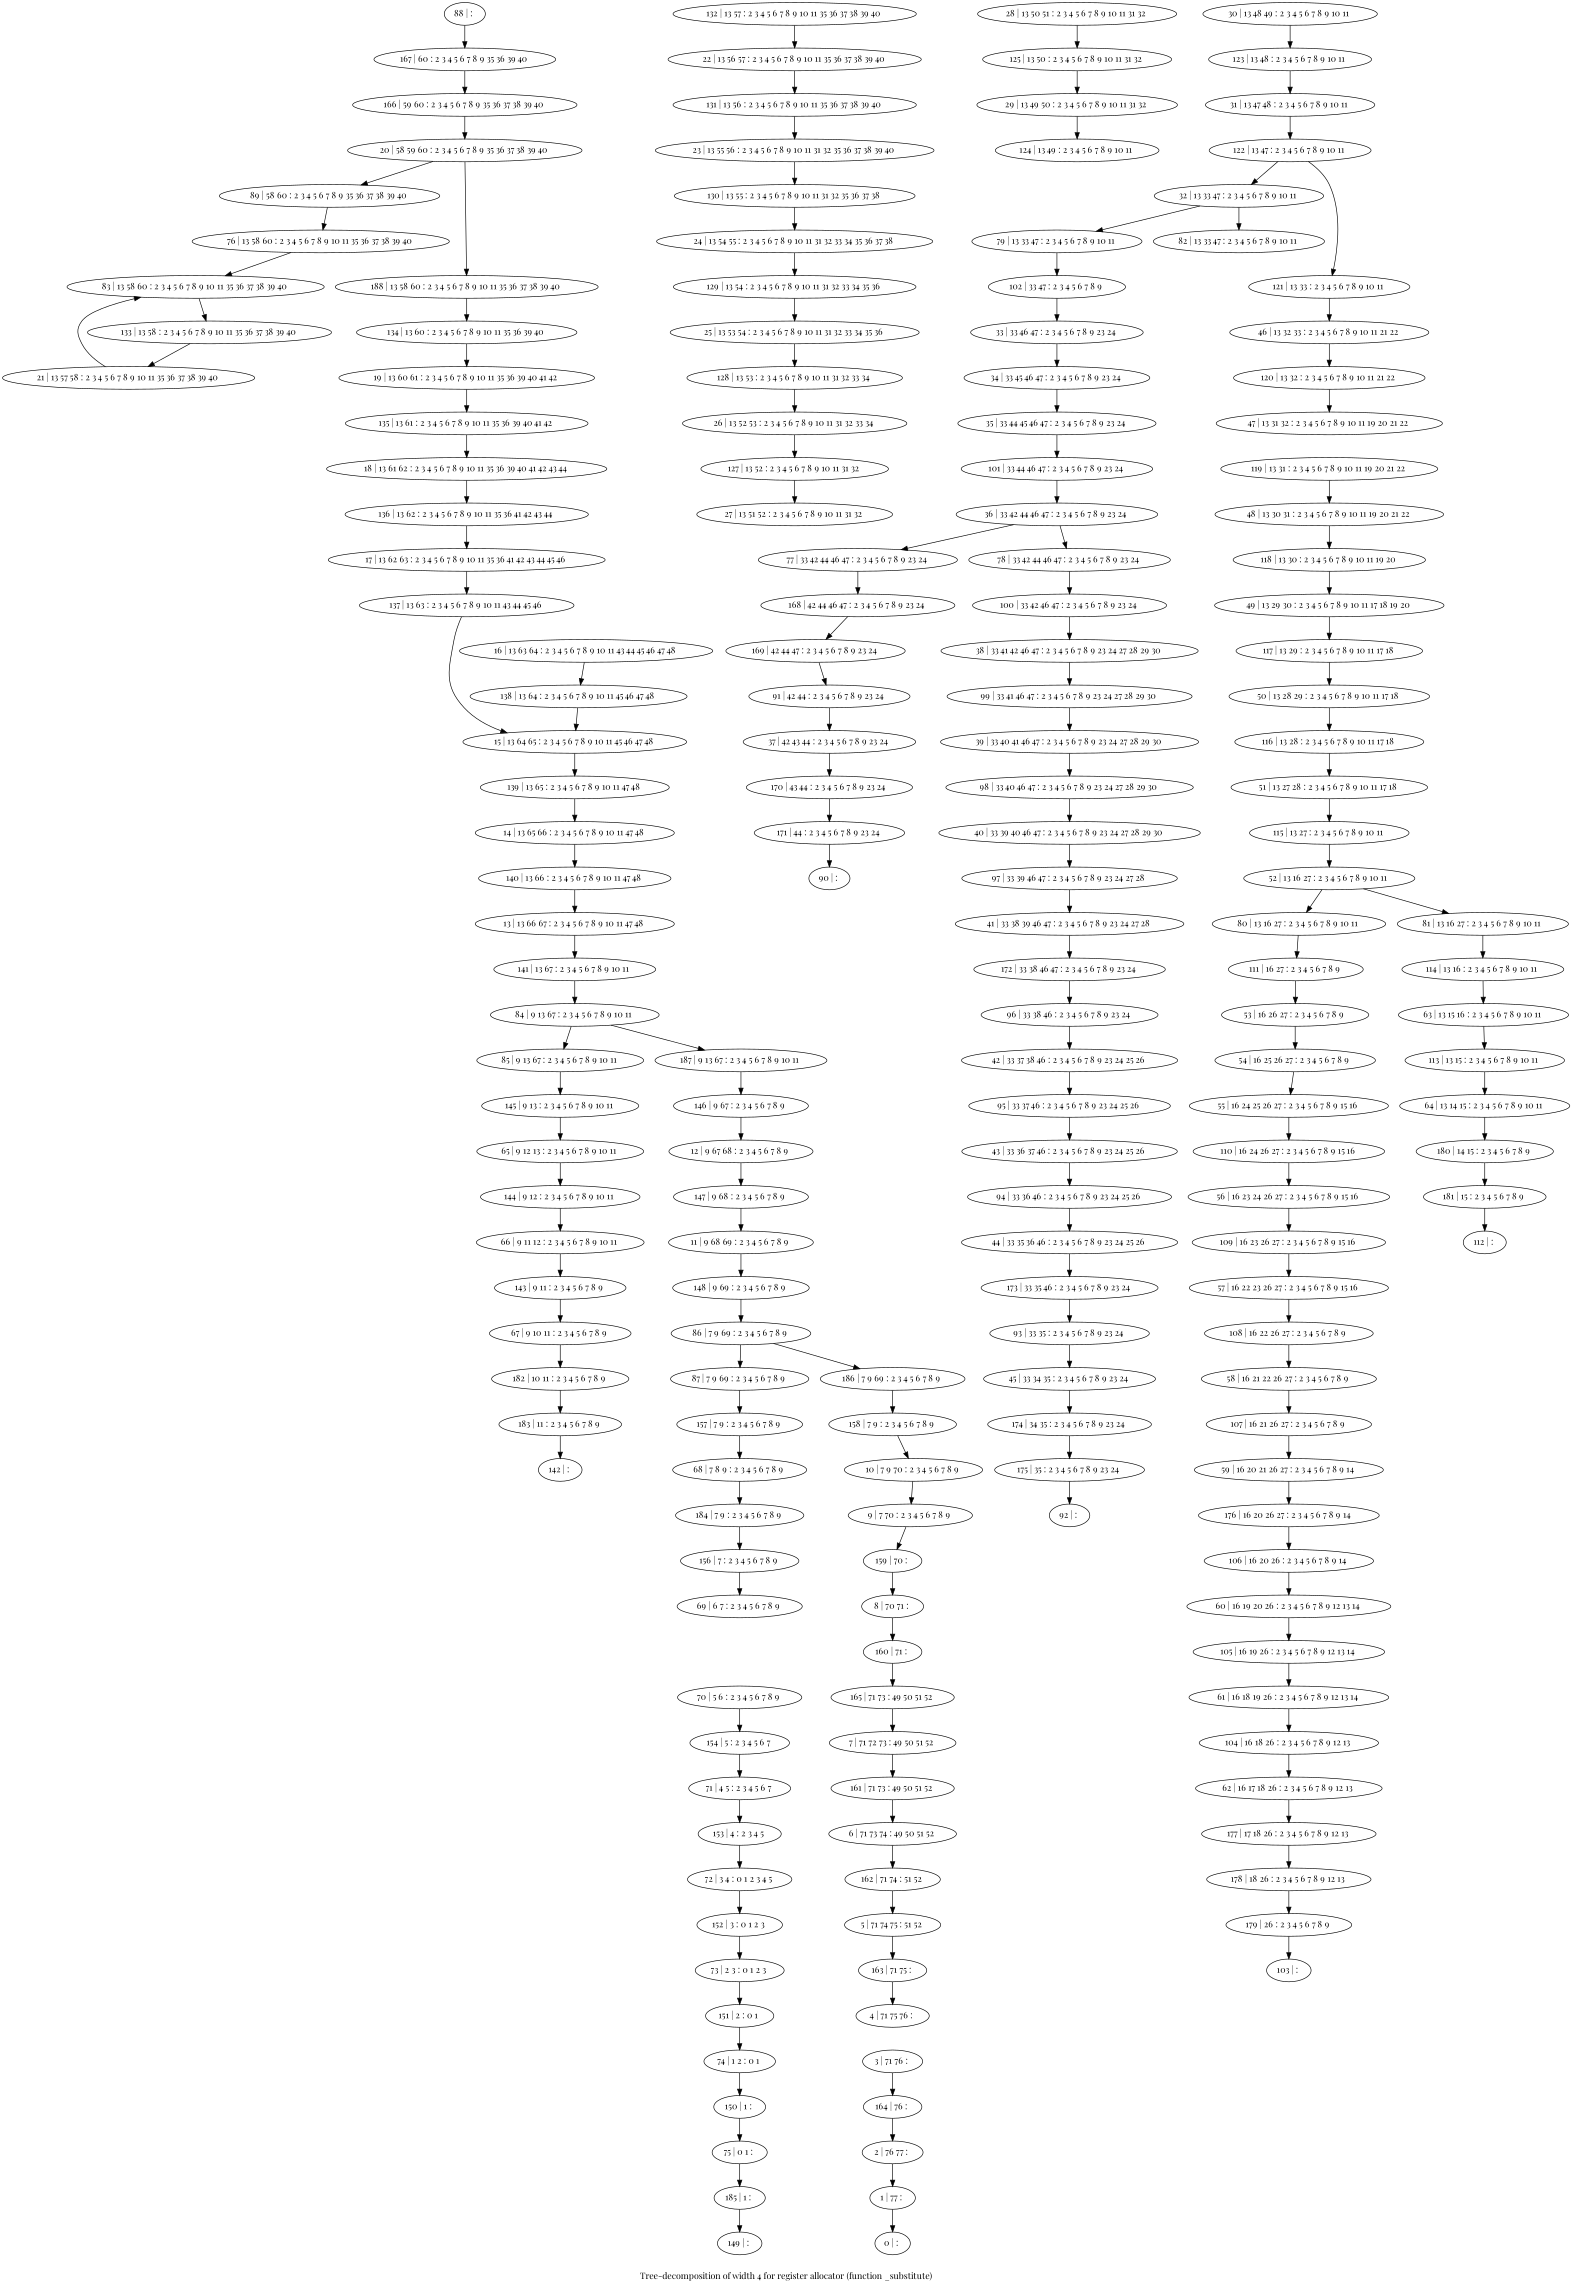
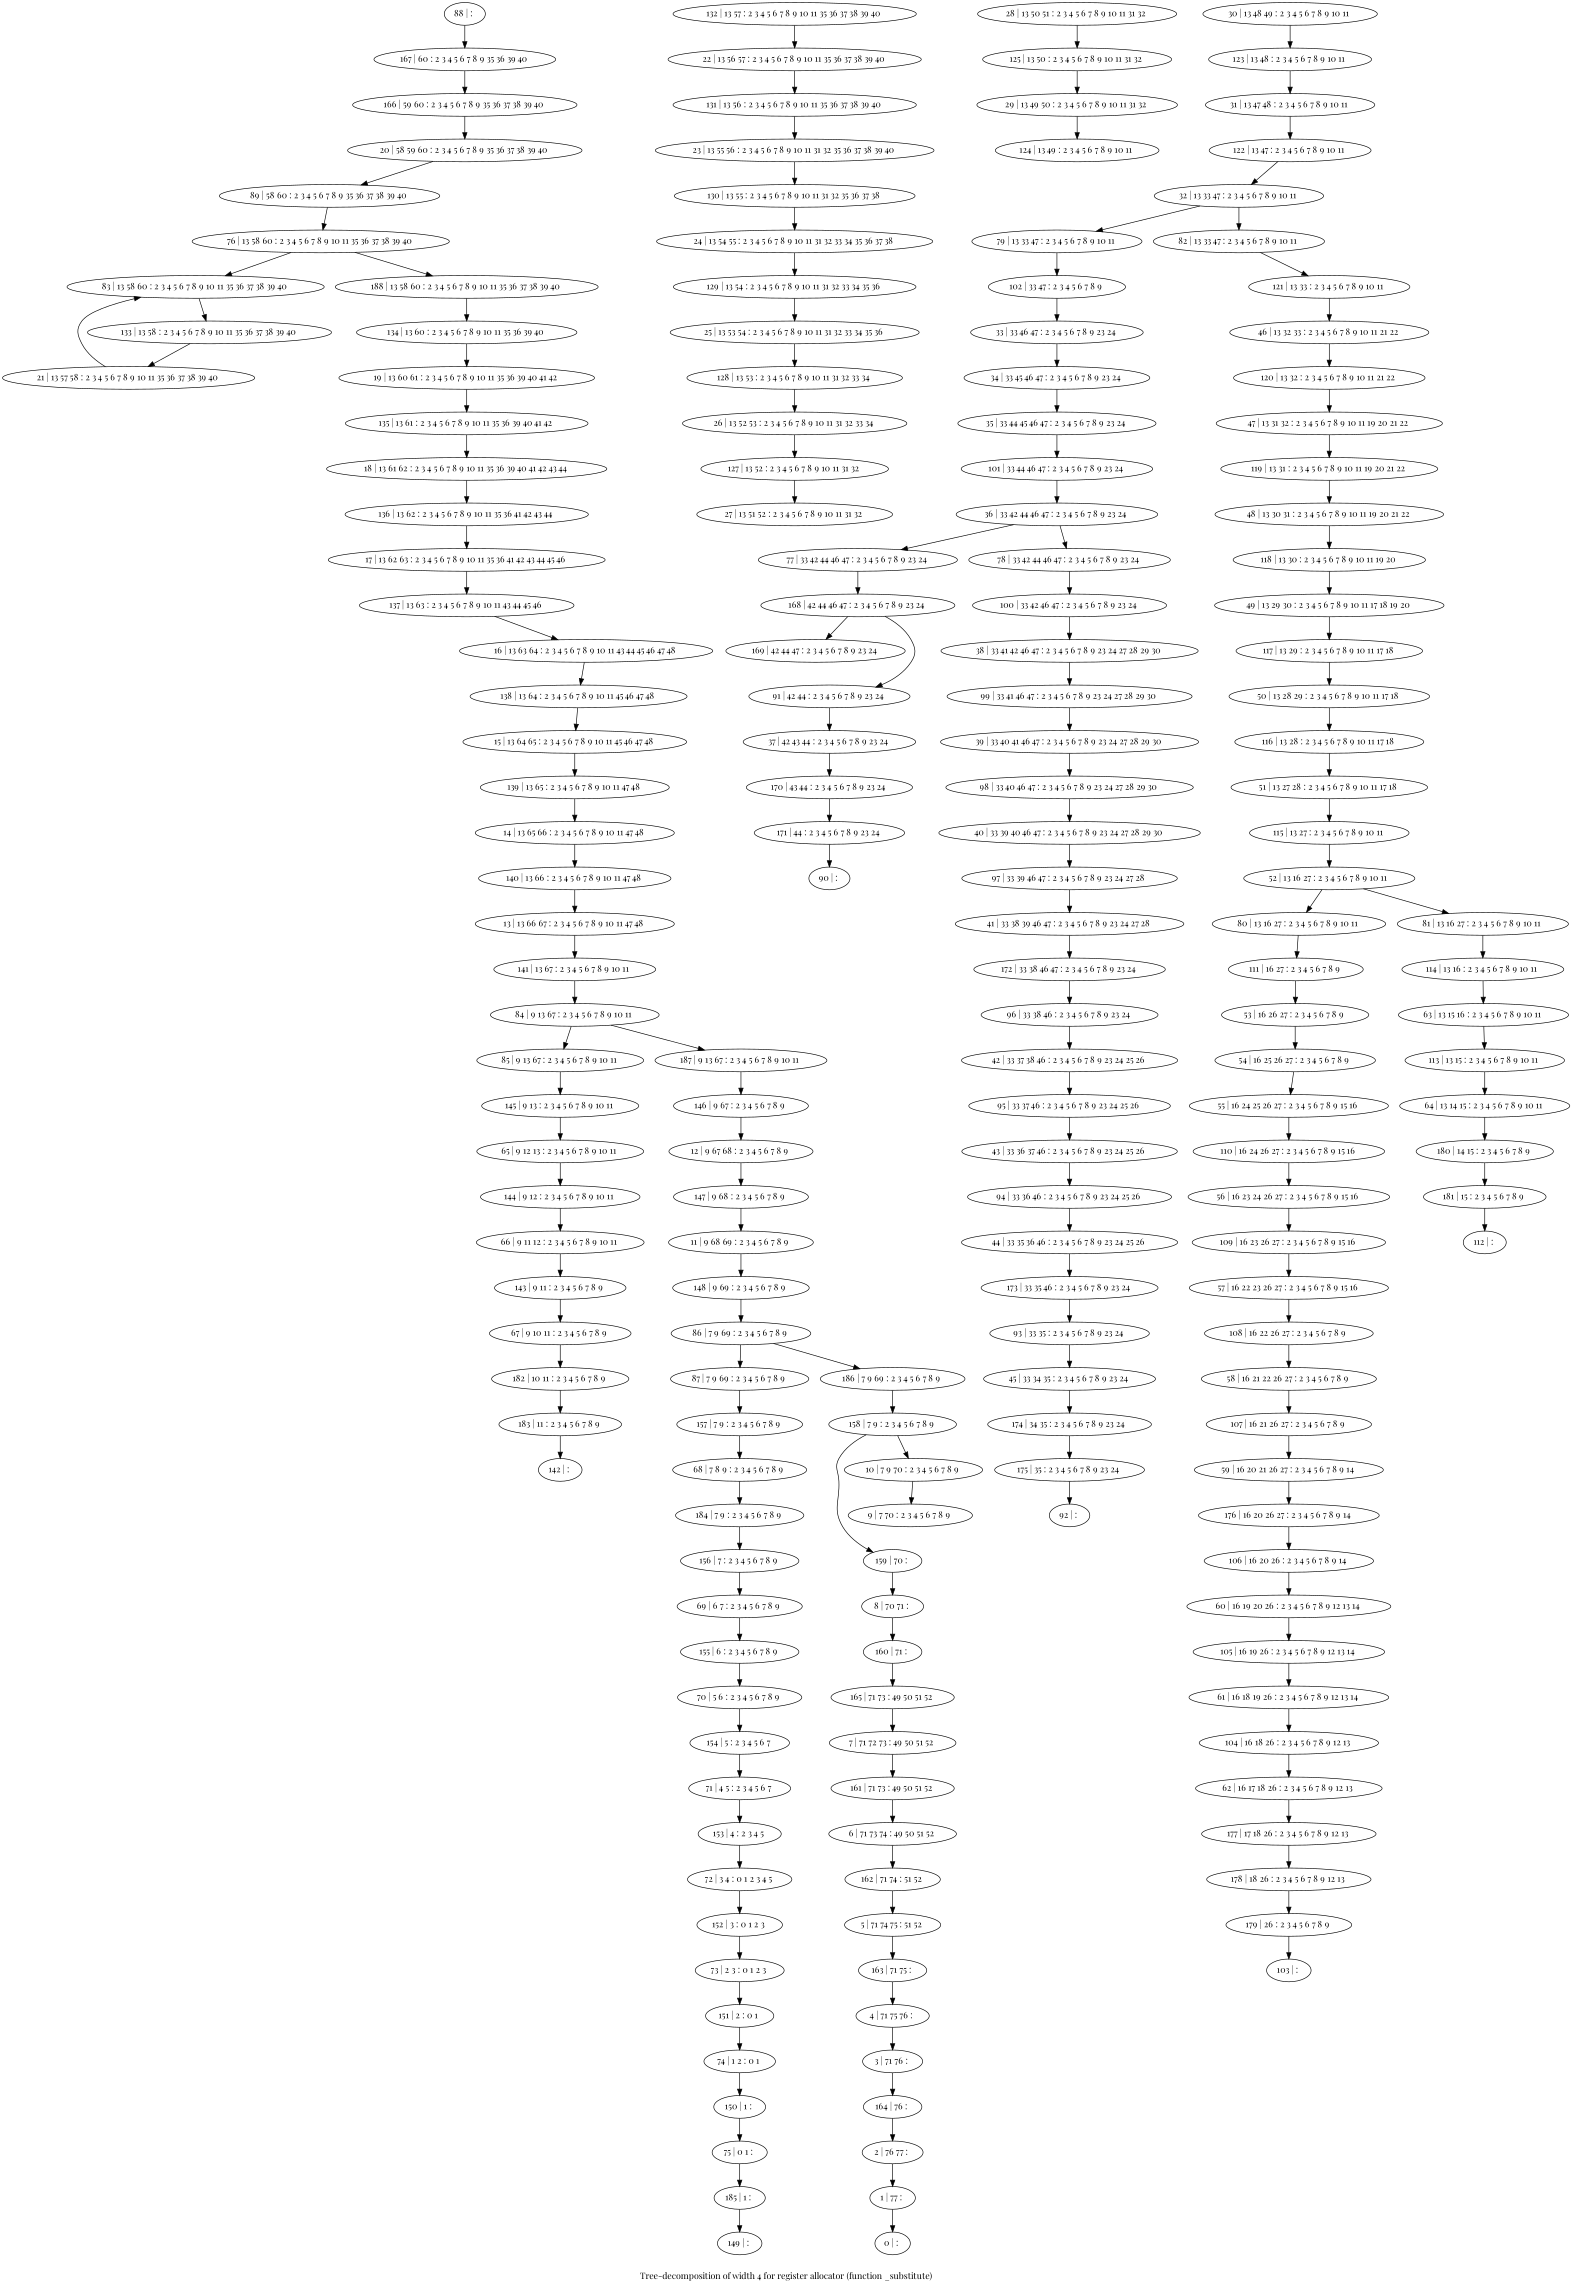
edge "122 | 13 47 : 2 3 4 5 6 7 8 9 10 11" -> "121 | 13 33 : 2 3 4 5 6 7 8 9 10 11": now "82 | 13 33 47 : 2 3 4 5 6 7 8 9 10 11" -> "121 | 13 33 : 2 3 4 5 6 7 8 9 10 11"
edge "20 | 58 59 60 : 2 3 4 5 6 7 8 9 35 36 37 38 39 40" -> "188 | 13 58 60 : 2 3 4 5 6 7 8 9 10 11 35 36 37 38 39 40": now "76 | 13 58 60 : 2 3 4 5 6 7 8 9 10 11 35 36 37 38 39 40" -> "188 | 13 58 60 : 2 3 4 5 6 7 8 9 10 11 35 36 37 38 39 40"
edge "47 | 13 31 32 : 2 3 4 5 6 7 8 9 10 11 19 20 21 22" -> "119 | 13 31 : 2 3 4 5 6 7 8 9 10 11 19 20 21 22": added
edge "169 | 42 44 47 : 2 3 4 5 6 7 8 9 23 24" -> "91 | 42 44 : 2 3 4 5 6 7 8 9 23 24": now "168 | 42 44 46 47 : 2 3 4 5 6 7 8 9 23 24" -> "91 | 42 44 : 2 3 4 5 6 7 8 9 23 24"
edge "137 | 13 63 : 2 3 4 5 6 7 8 9 10 11 43 44 45 46" -> "15 | 13 64 65 : 2 3 4 5 6 7 8 9 10 11 45 46 47 48": now "137 | 13 63 : 2 3 4 5 6 7 8 9 10 11 43 44 45 46" -> "16 | 13 63 64 : 2 3 4 5 6 7 8 9 10 11 43 44 45 46 47 48"
edge "9 | 7 70 : 2 3 4 5 6 7 8 9" -> "159 | 70 :": now "158 | 7 9 : 2 3 4 5 6 7 8 9" -> "159 | 70 :"
node "155 | 6 : 2 3 4 5 6 7 8 9": added
edge "4 | 71 75 76 :" -> "3 | 71 76 :": added
